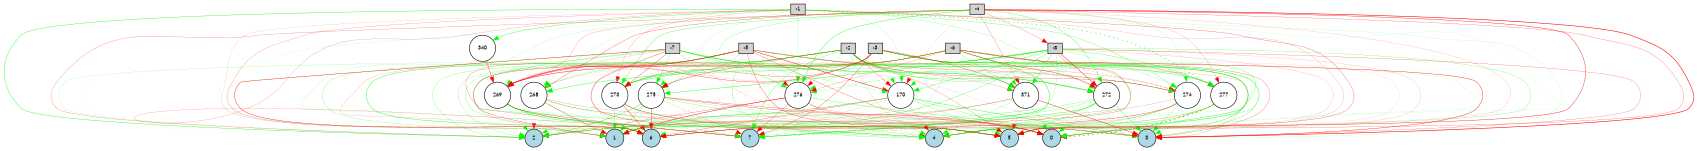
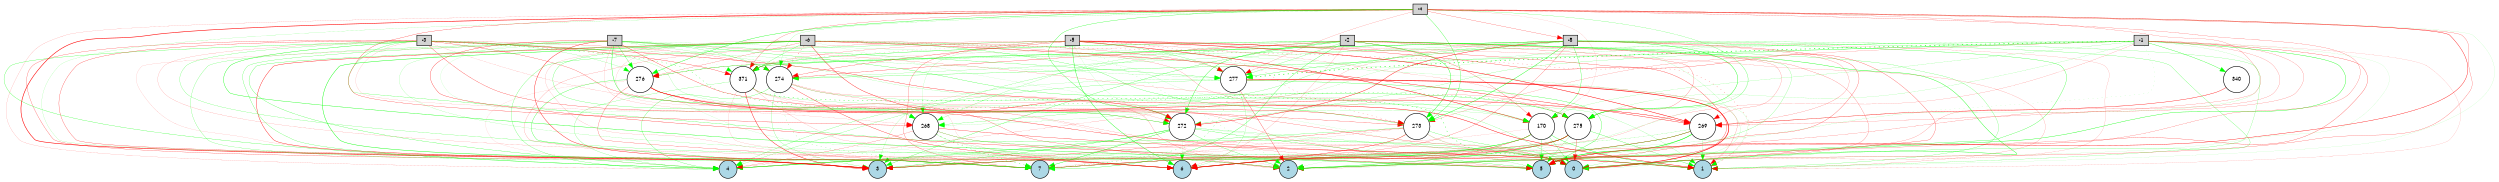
edge "-6" -> "2": color green -> red
edge "-6" -> "5": color red -> green
edge "371" -> "5": now "371" -> "272"
edge "277" -> "2": added
edge "277" -> "0": style dotted -> solid
